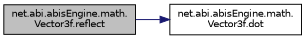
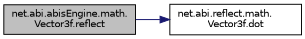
node "net.abi.abisEngine.math. Vector3f.dot": label "net.abi.abisEngine.math. Vector3f.dot" -> "net.abi.reflect.math. Vector3f.dot"
